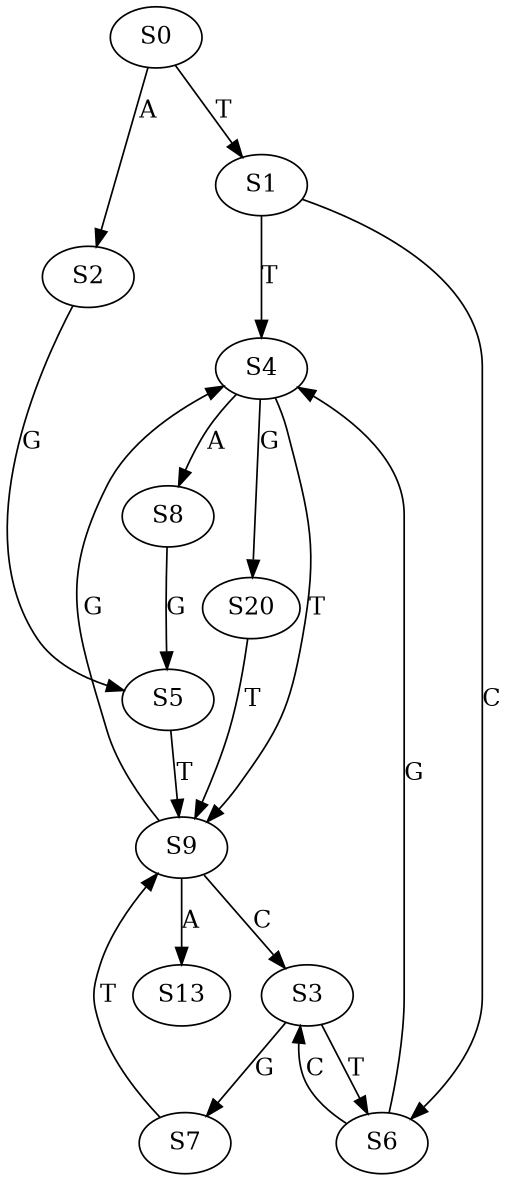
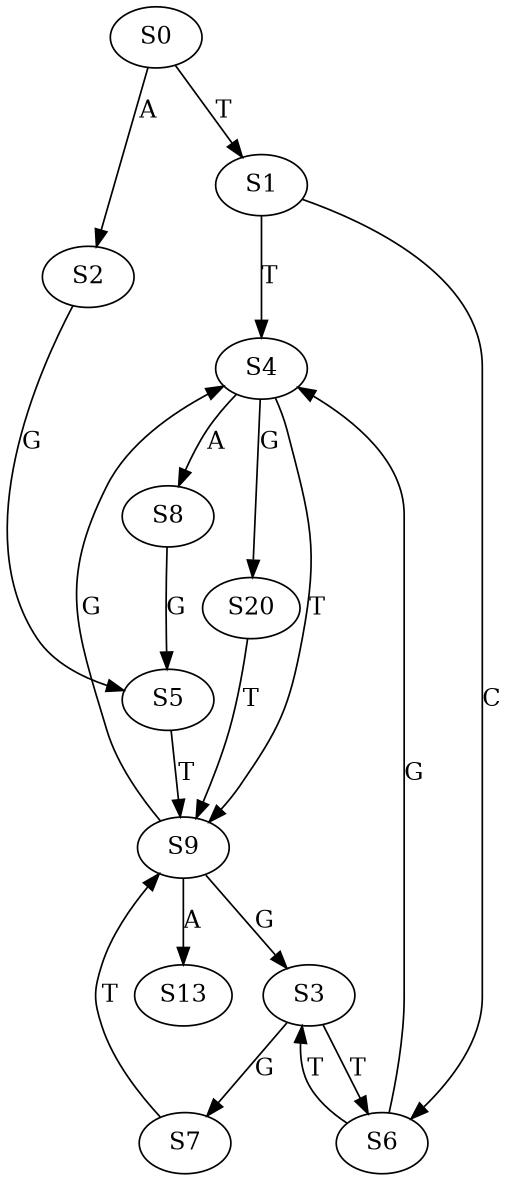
edge "S9" -> "S3": label "C" -> "G"
edge "S6" -> "S3": label "C" -> "T"
